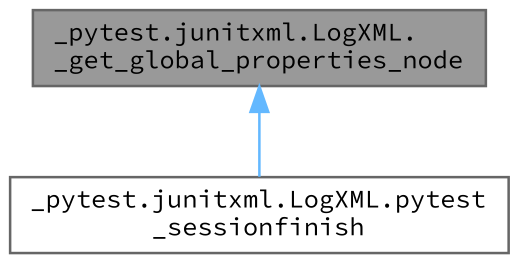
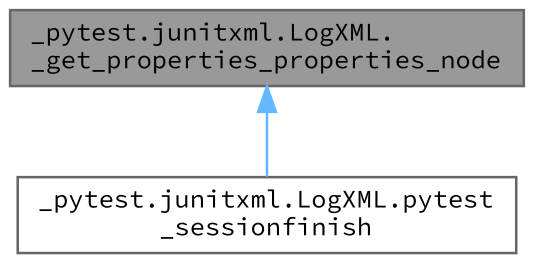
node "_pytest.junitxml.LogXML. _get_global_properties_node": label "_pytest.junitxml.LogXML. _get_global_properties_node" -> "_pytest.junitxml.LogXML. _get_properties_properties_node"
